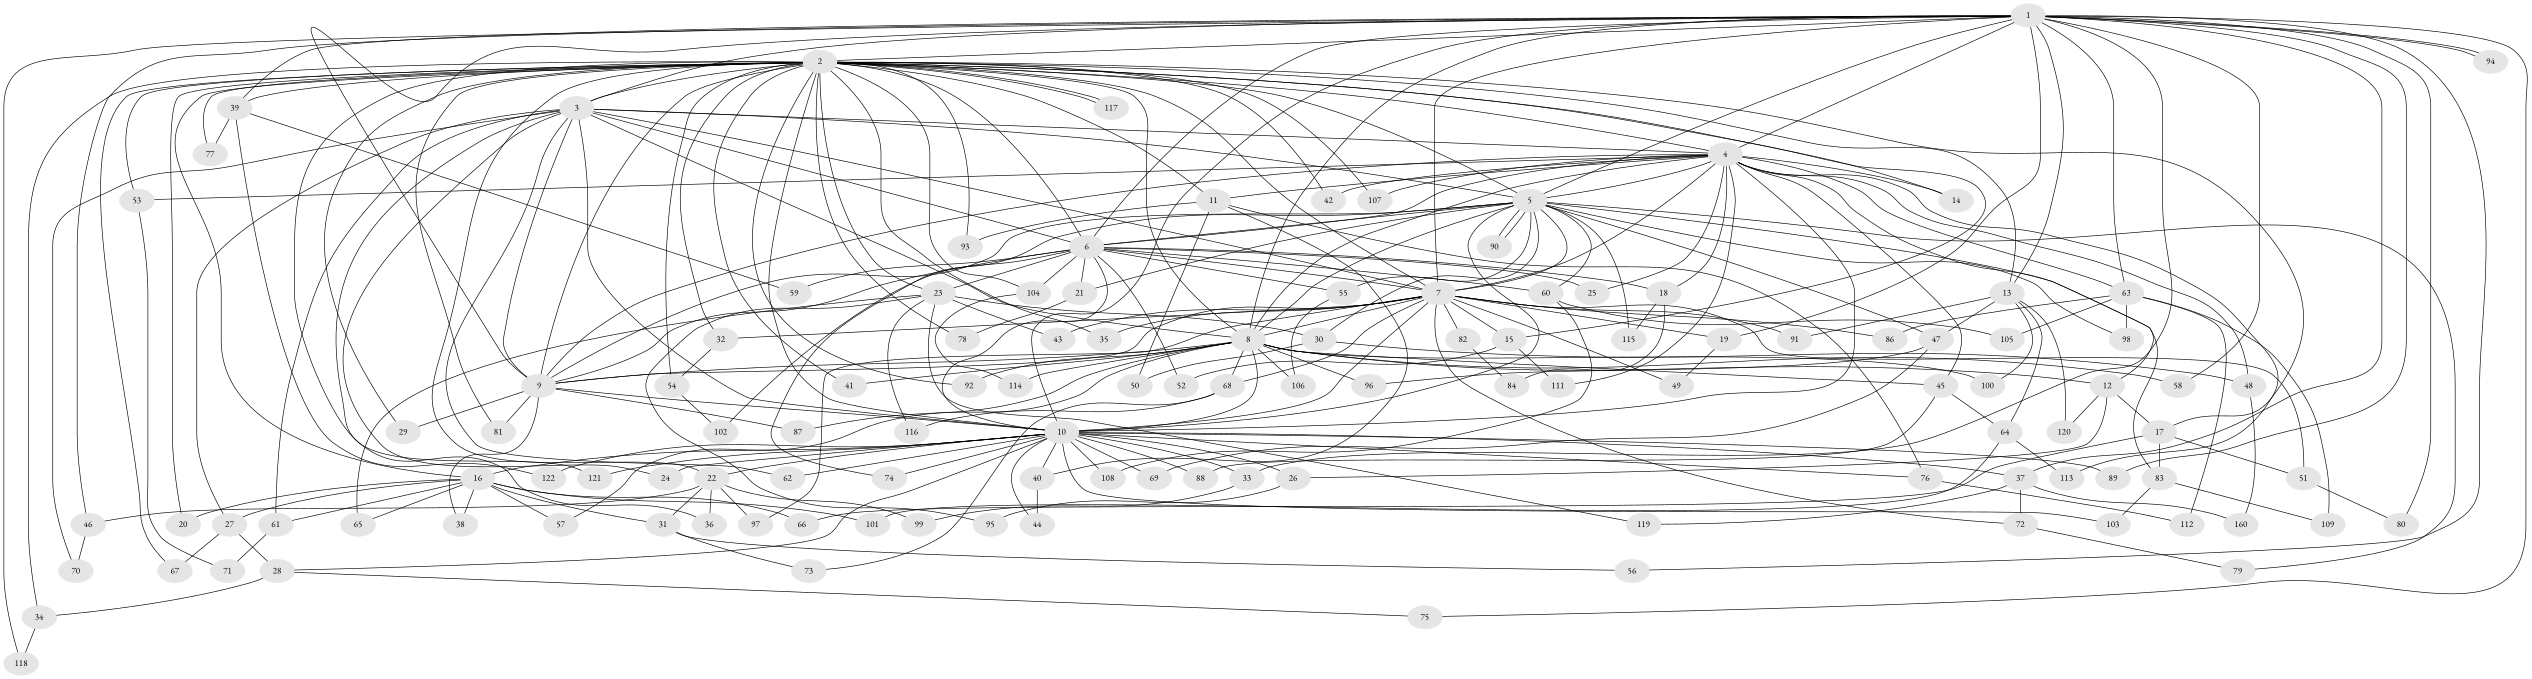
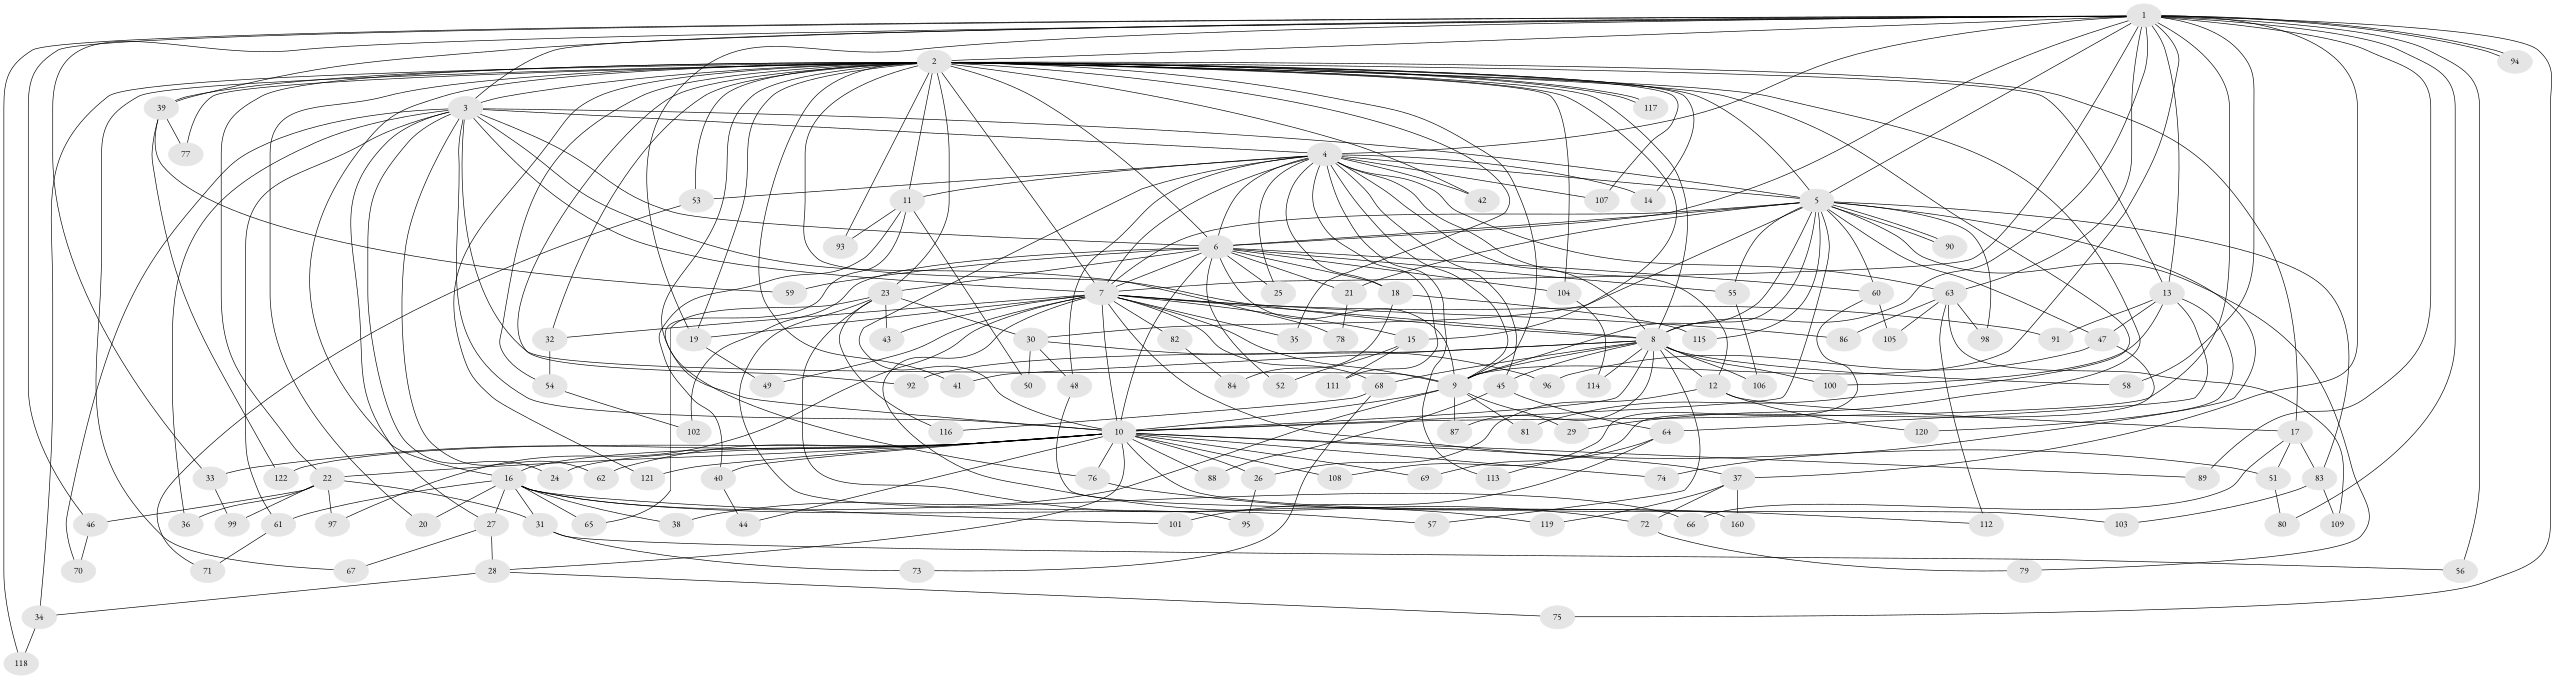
edge "2" -- "4": now "2" -- "19"
edge "8" -- "96": now "30" -- "96"
